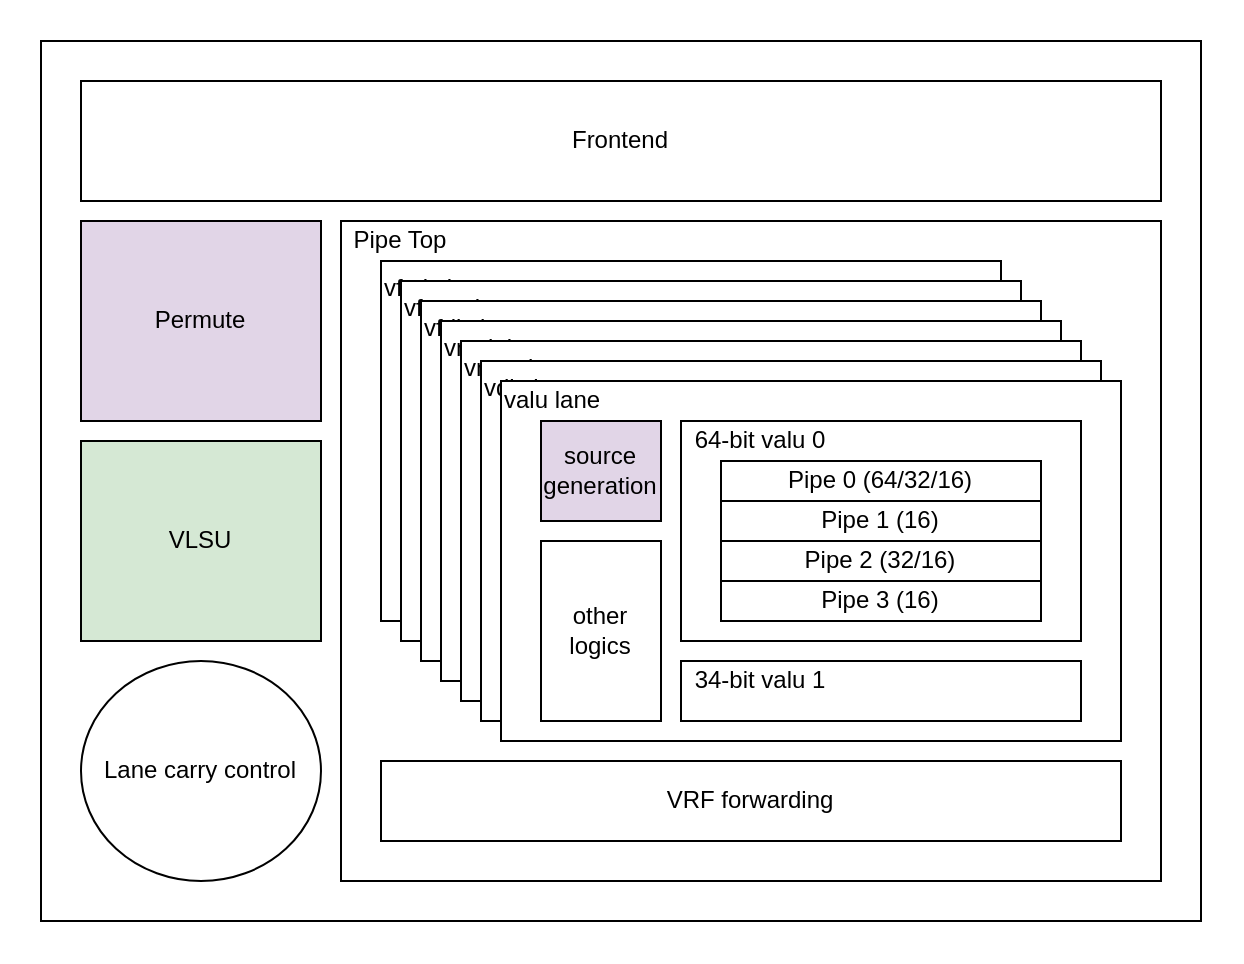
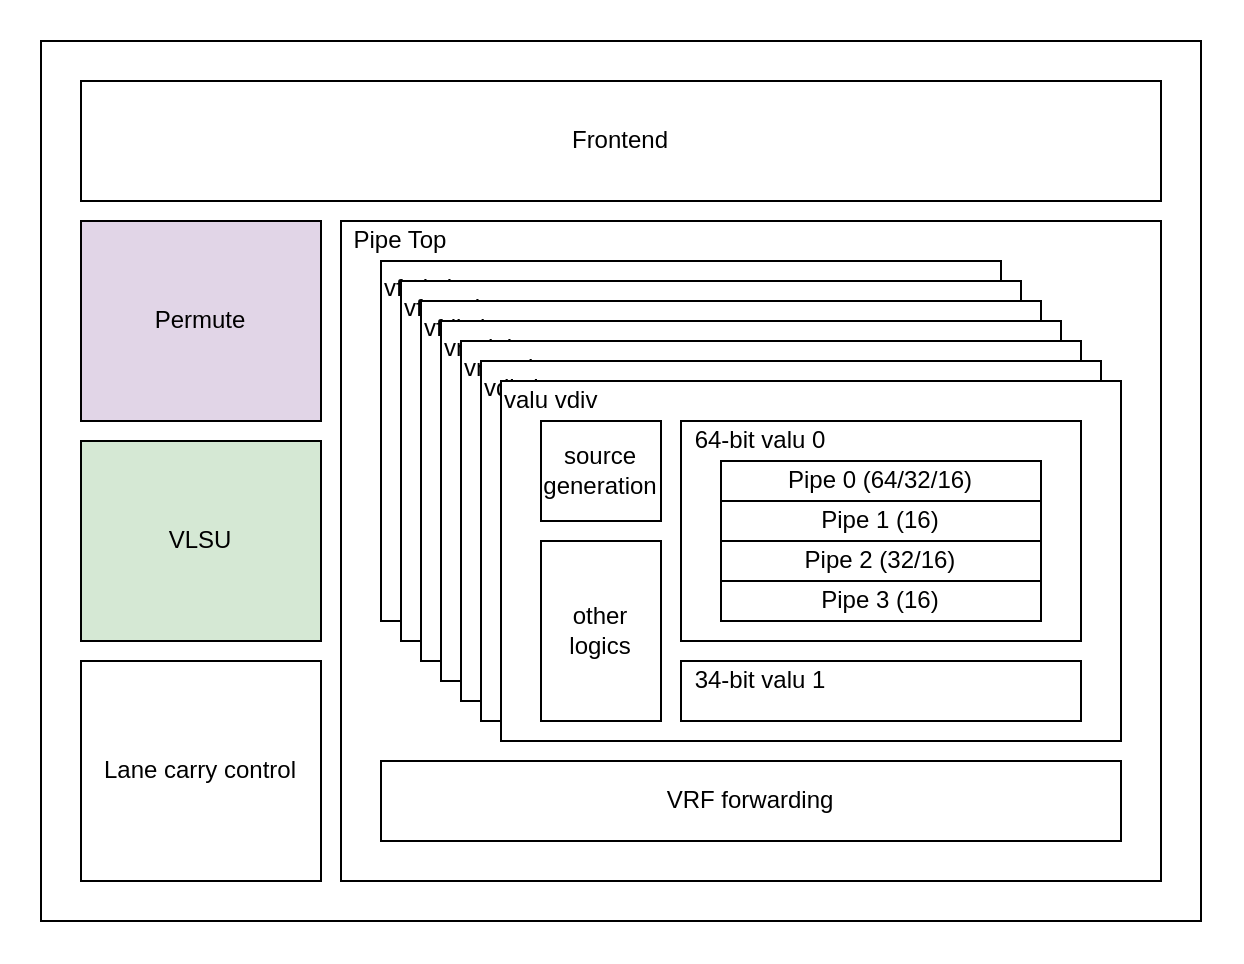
node "valu lane": label "valu lane" -> "valu vdiv"
node "source generation": fillcolor #e1d5e7 -> #ffffff
node "Lane carry control": shape ellipse -> rectangle
